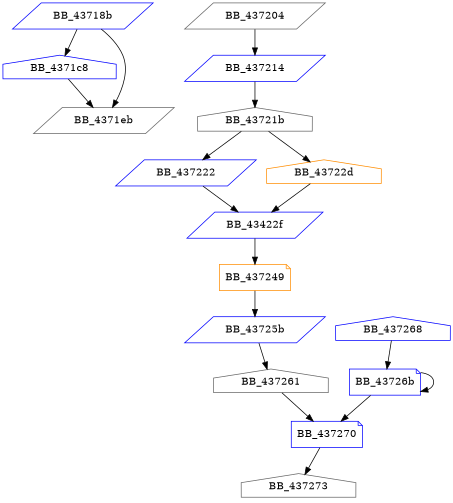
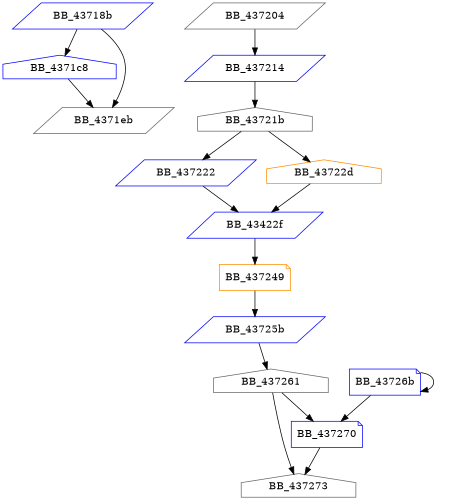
node "BB_437268": removed
edge "BB_437261" -> "BB_437273": added
